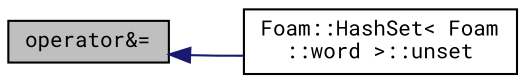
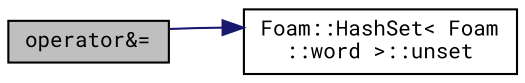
edge "Foam::HashSet< Foam ::word >::unset" -> "operator&=": reversed
